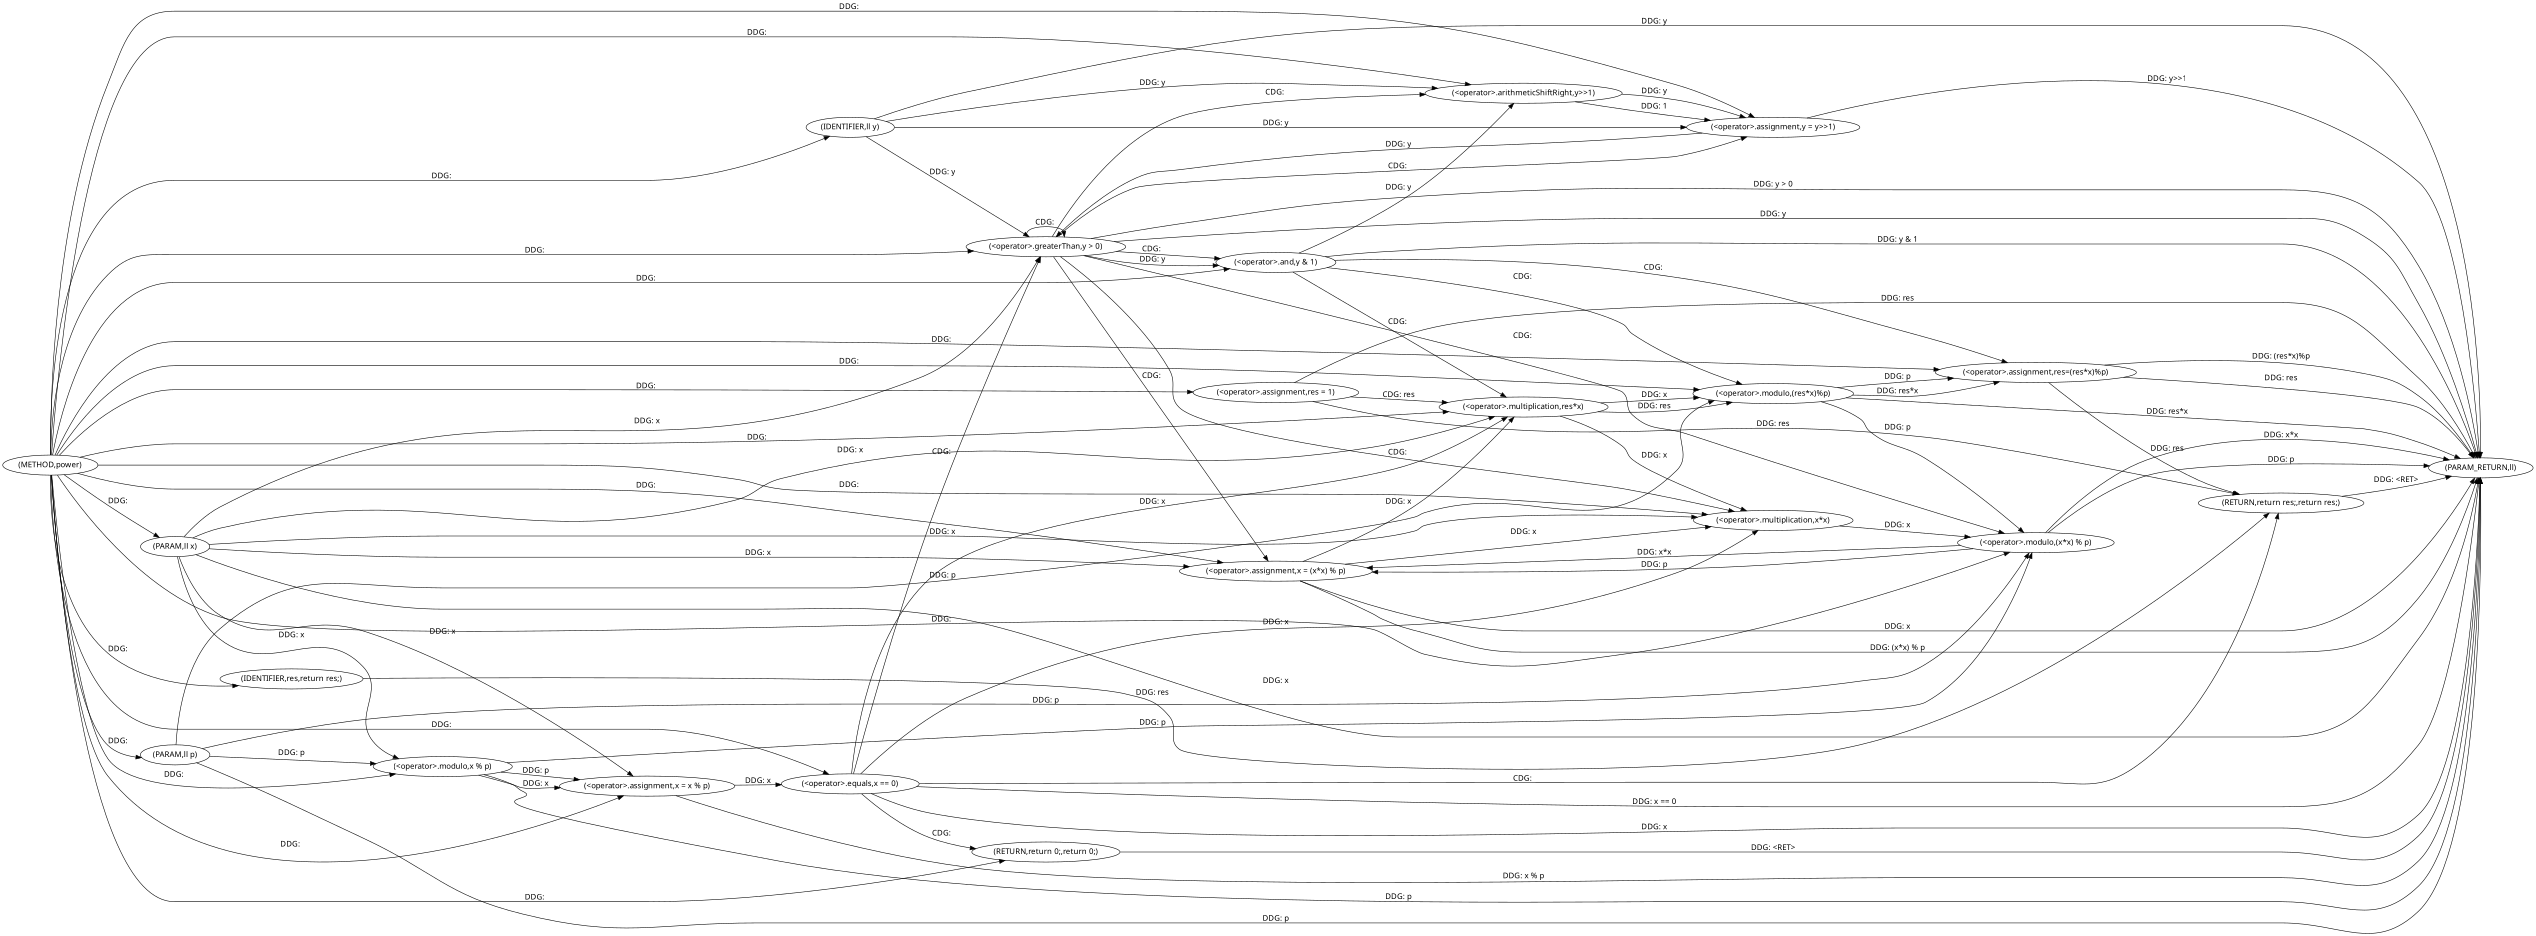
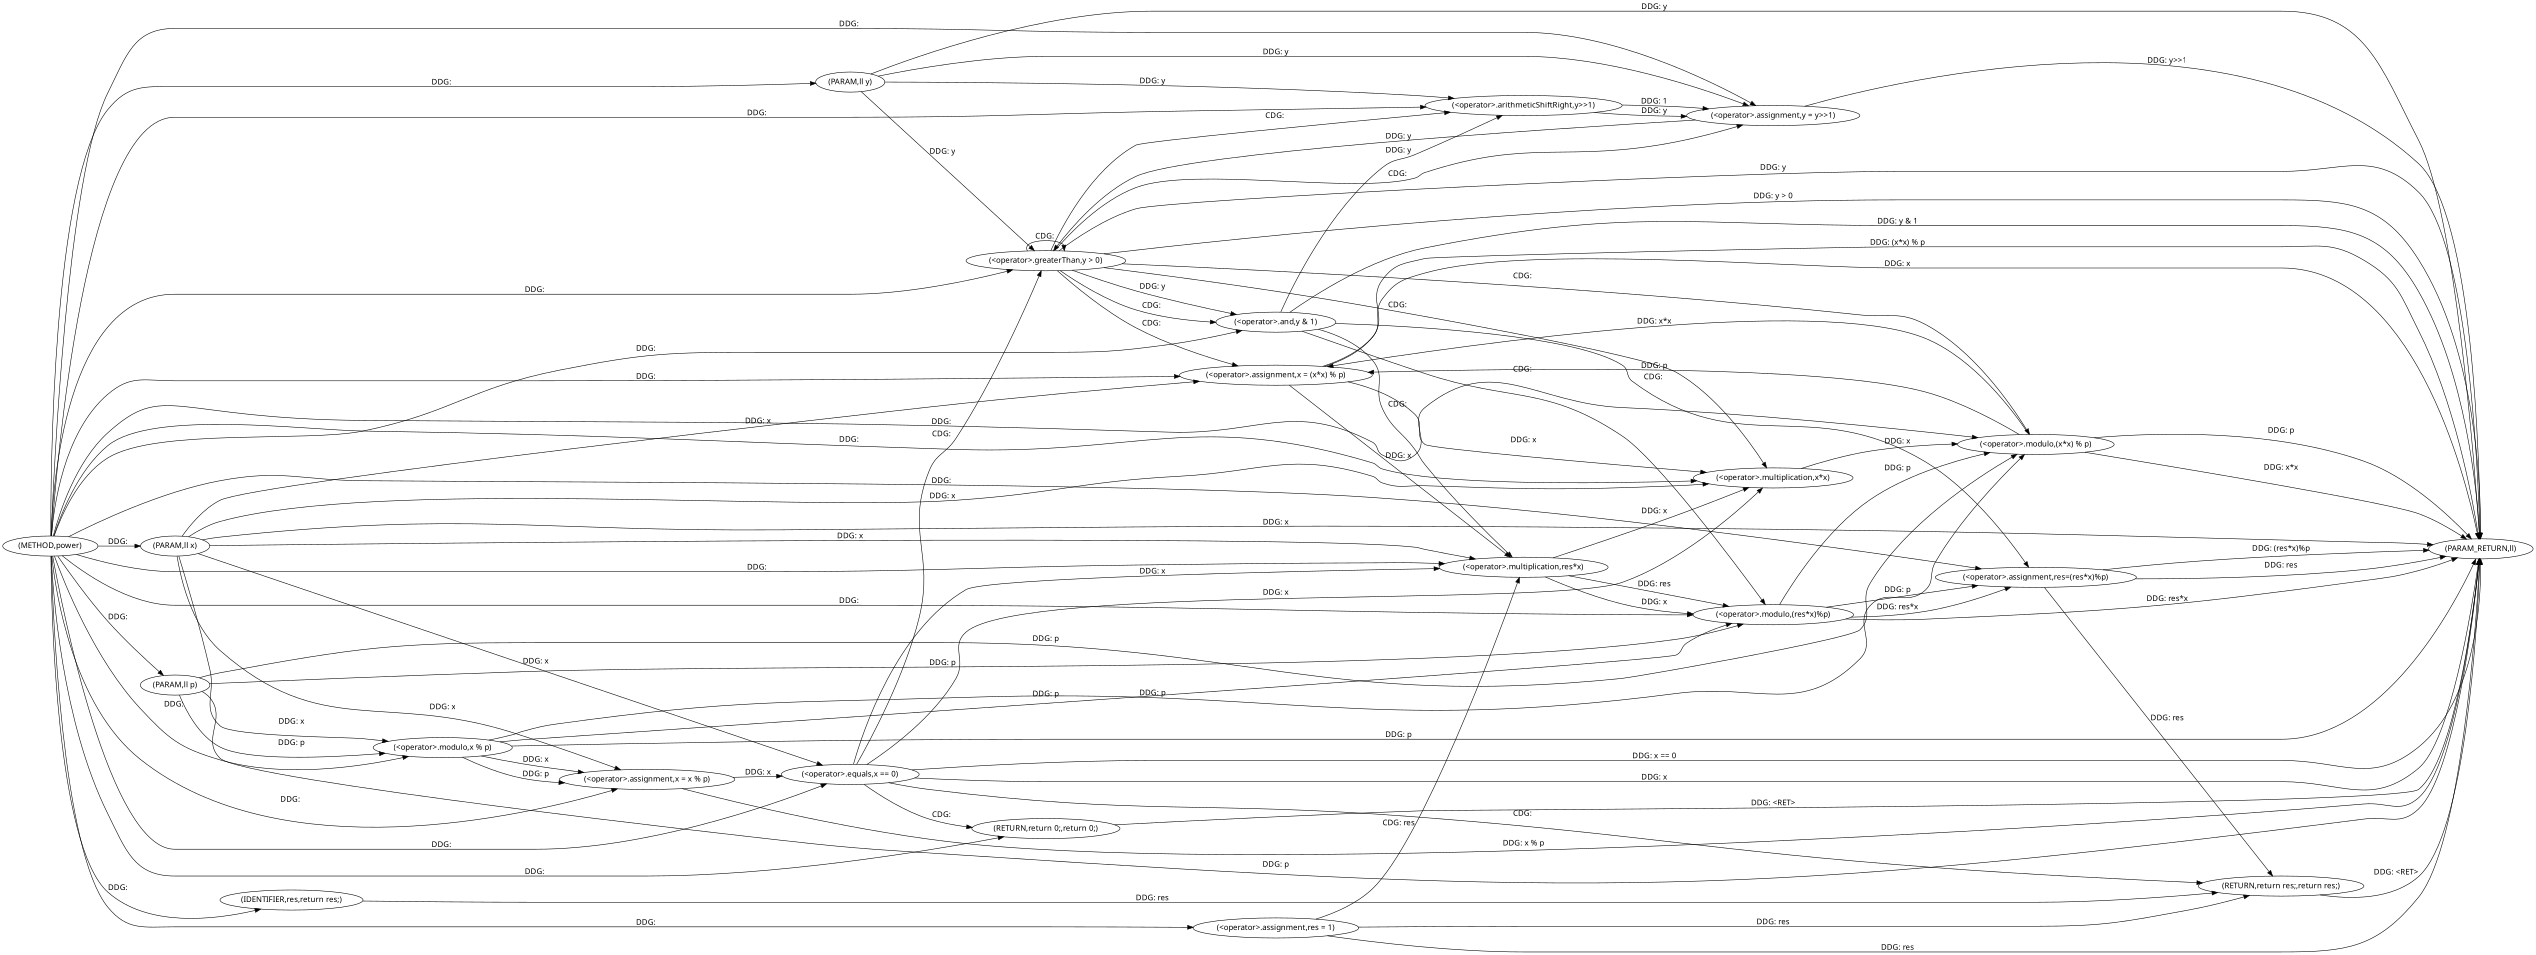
node "(IDENTIFIER,ll y)": label "(IDENTIFIER,ll y)" -> "(PARAM,ll y)"
edge "(PARAM,ll x)" -> "(<operator>.greaterThan,y > 0)": now "(PARAM,ll x)" -> "(<operator>.equals,x == 0)"
edge "(<operator>.modulo,x % p)" -> "(<operator>.modulo,(res*x)%p)": added, label "DDG: p"
